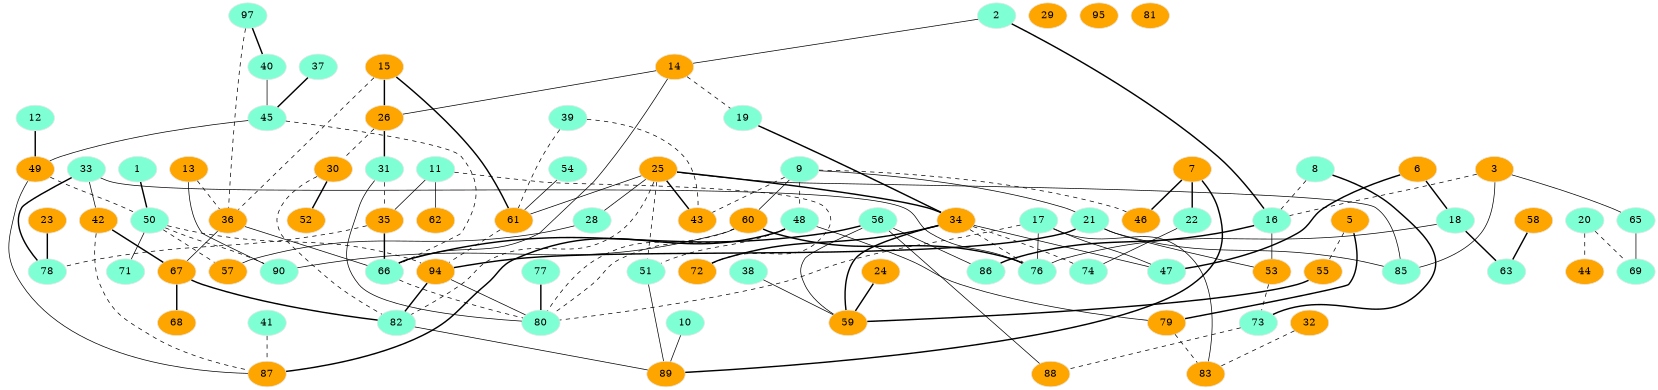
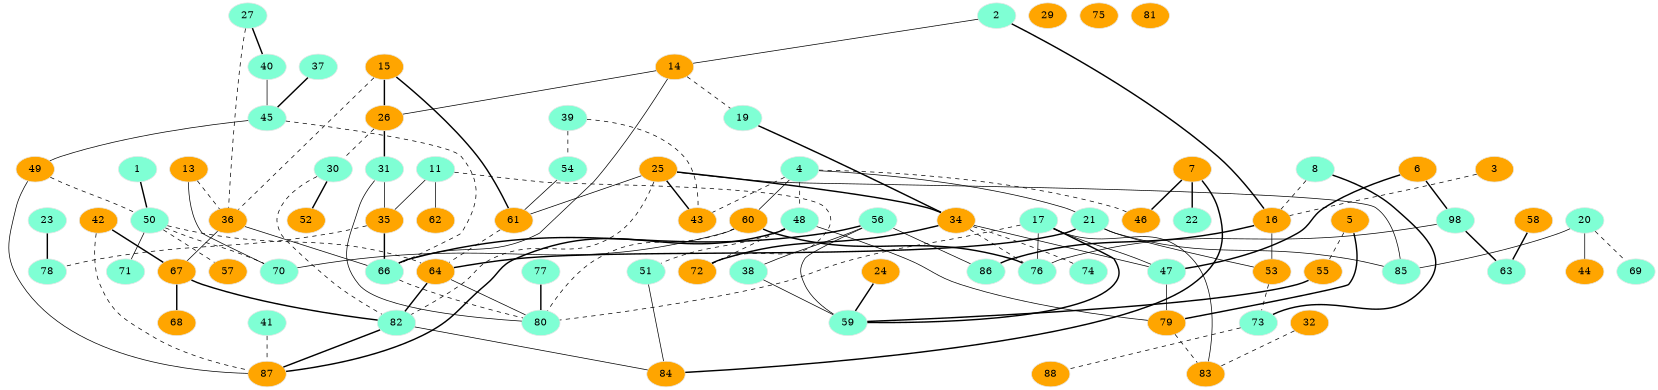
node "97": label "97" -> "27"
node "95": label "95" -> "75"
node "12": removed
edge "39" -- "61": now "39" -- "54"
node "33": removed
node "30": fillcolor orange -> aquamarine
node "9": label "9" -> "4"
edge "31" -- "35": style dashed -> solid
node "23": fillcolor orange -> aquamarine
node "28": removed
edge "25" -- "51": removed
node "16": fillcolor aquamarine -> orange
node "18": label "18" -> "98"
node "65": removed
edge "3" -- "85": now "20" -- "85"
edge "34" -- "59": now "17" -- "59"
edge "20" -- "44": style dashed -> solid
edge "22" -- "74": removed
edge "48" -- "80": now "48" -- "72"
node "90": label "90" -> "70"
node "94": label "94" -> "64"
edge "47" -- "79": added
edge "56" -- "88": now "56" -- "38"
node "10": removed
node "59": fillcolor orange -> aquamarine
edge "82" -- "87": added
node "89": label "89" -> "84"
